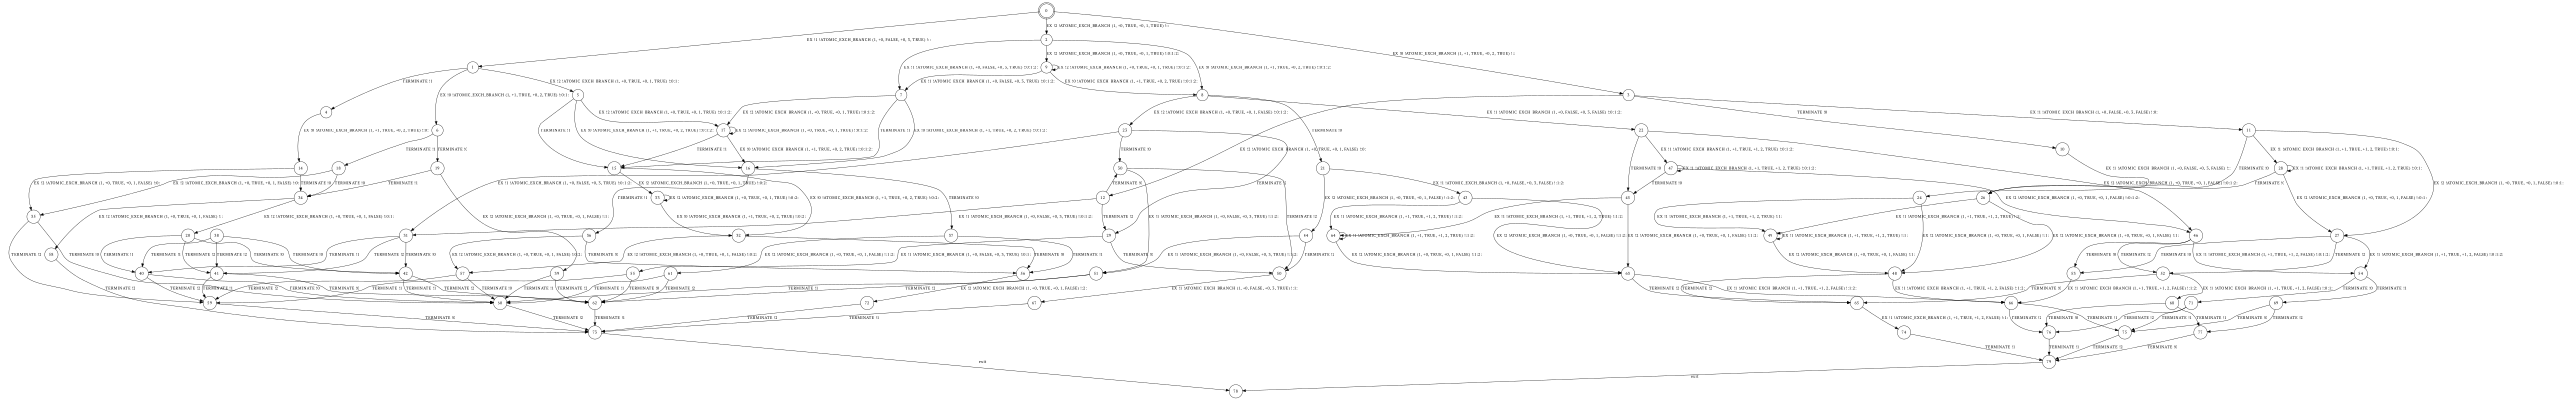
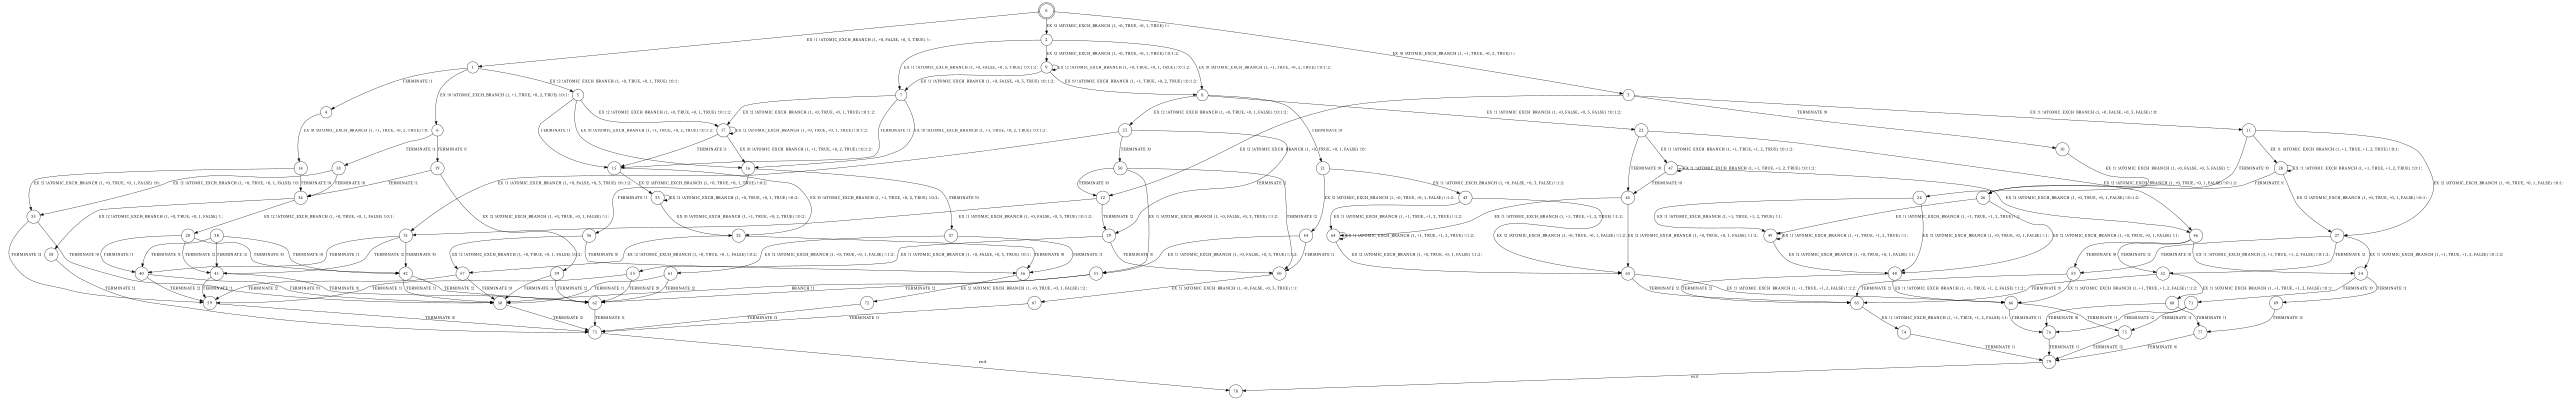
edge "12" -> "30": reversed
edge "53" -> "65": added, label "TERMINATE !2"
edge "51" -> "60": label "TERMINATE !1" -> "BRANCH !1"
edge "69" -> "75": removed, label "TERMINATE !0"
